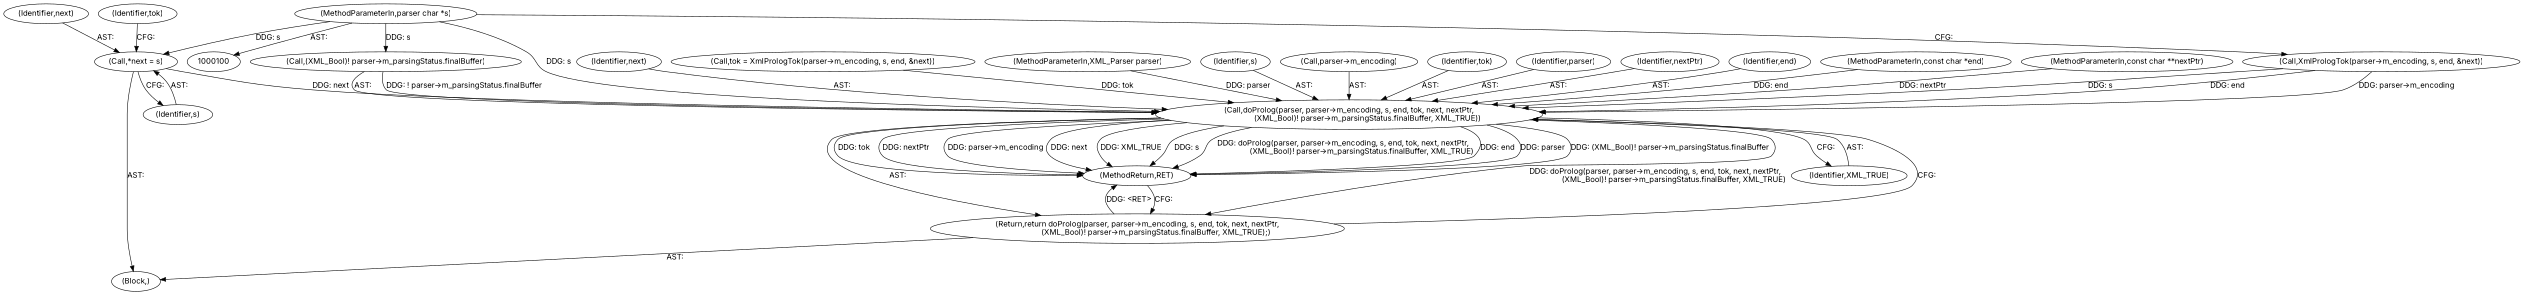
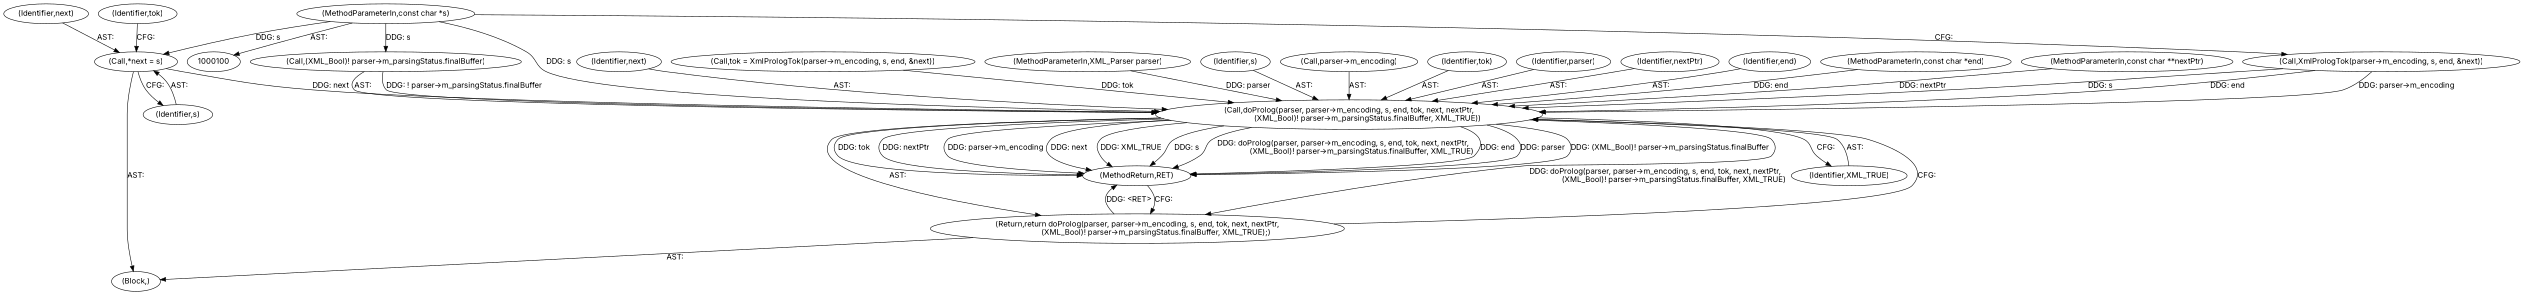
node "(MethodParameterIn,parser char *s)": label "(MethodParameterIn,parser char *s)" -> "(MethodParameterIn,const char *s)"
